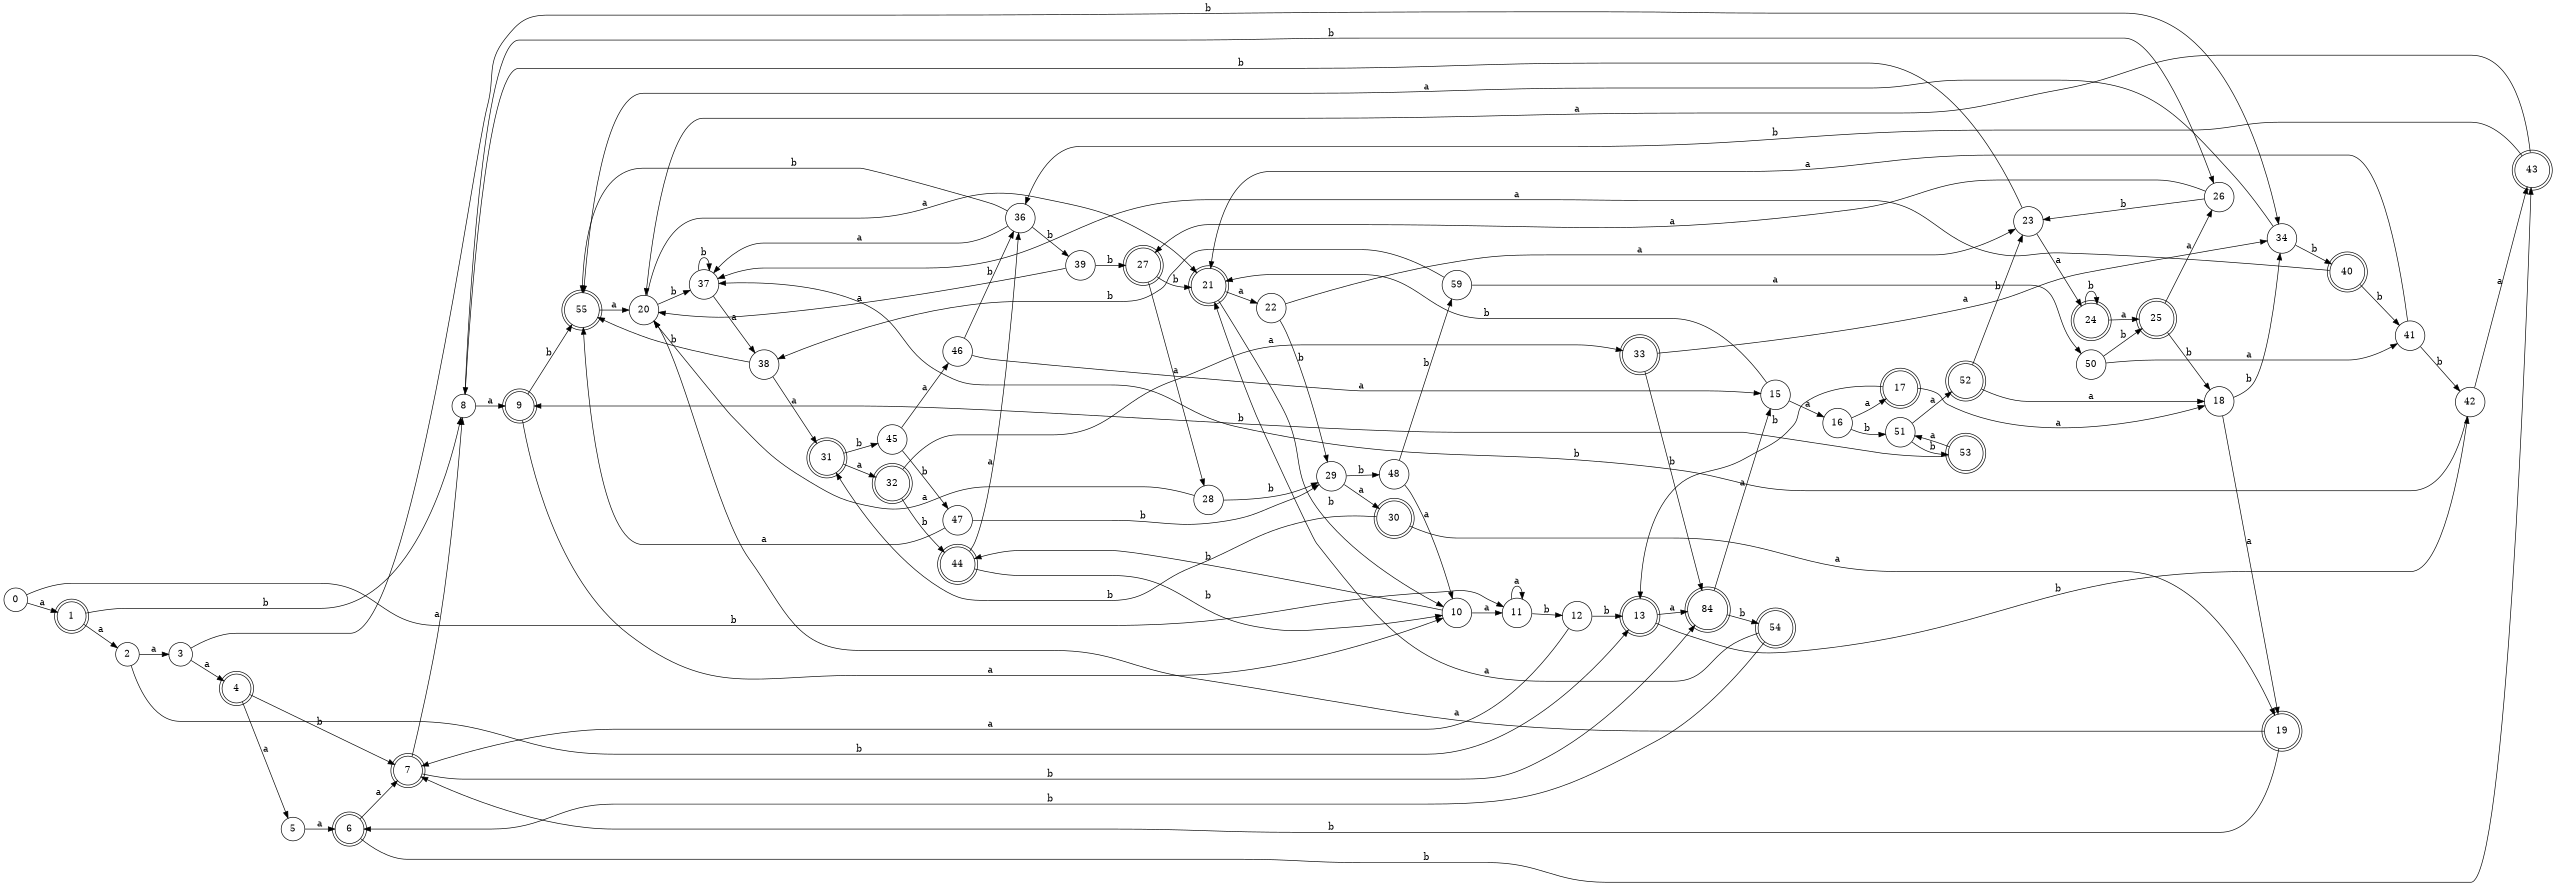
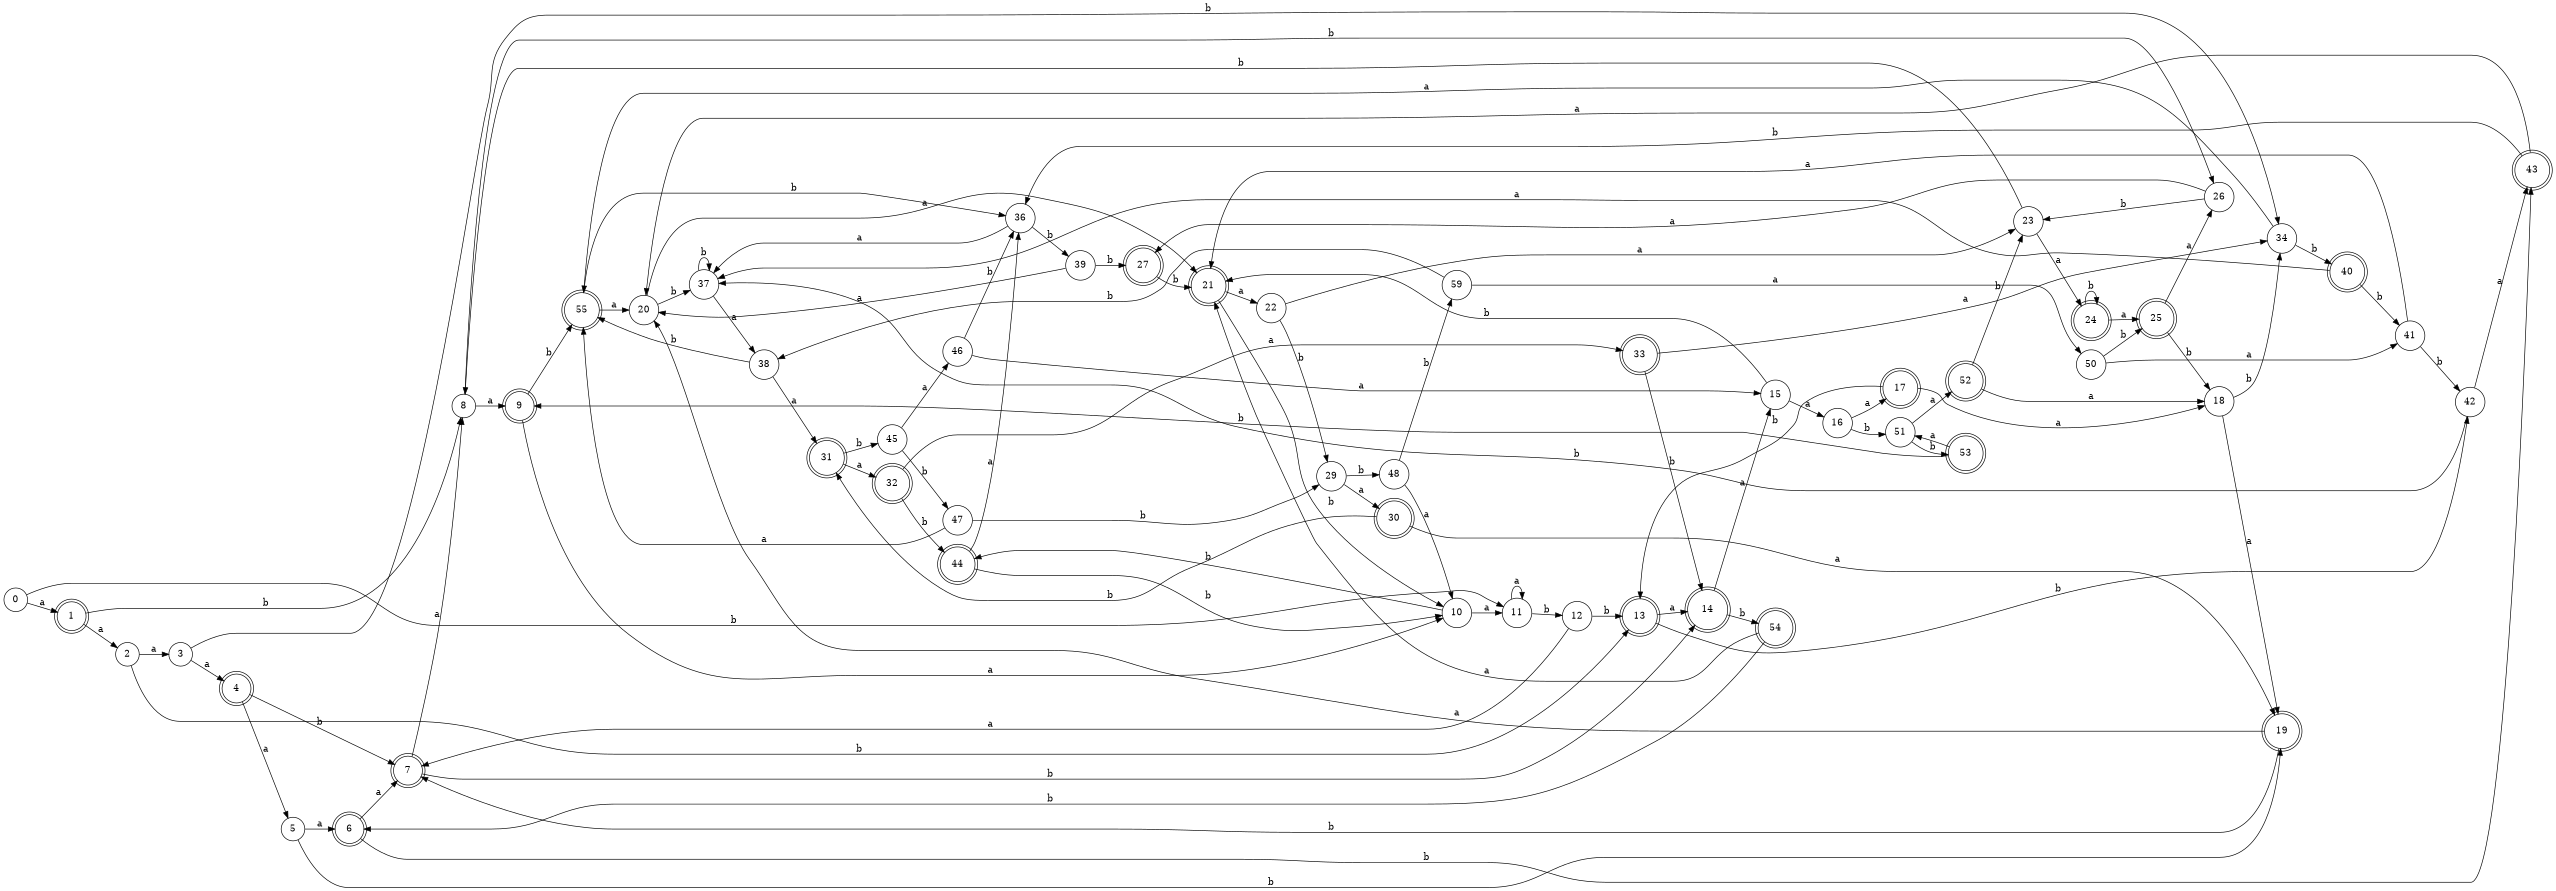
edge "36" -> "55": reversed
node "28": removed
node "84": label "84" -> "14"
edge "5" -> "19": added, label "b"
